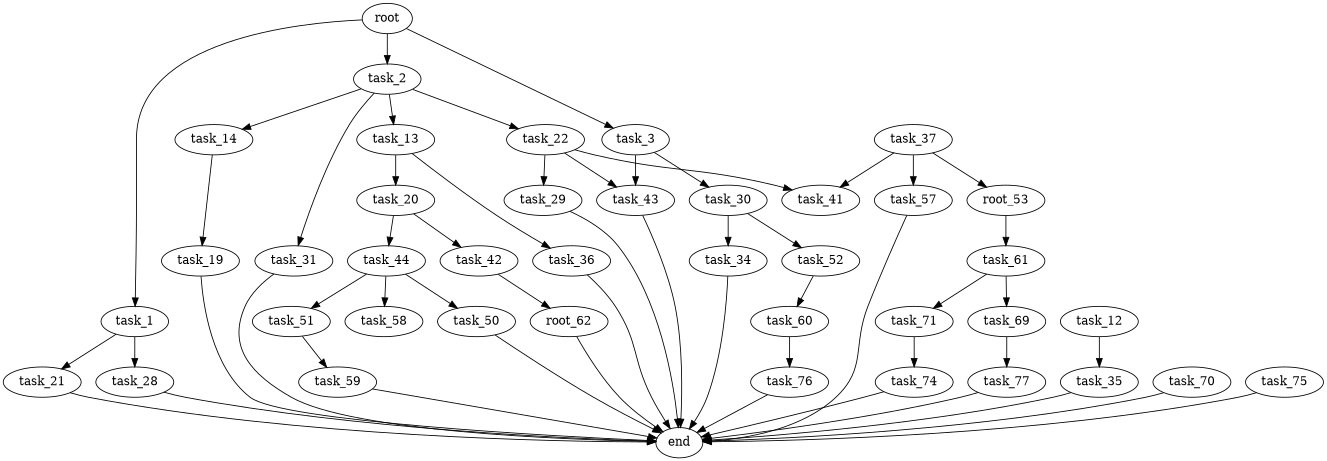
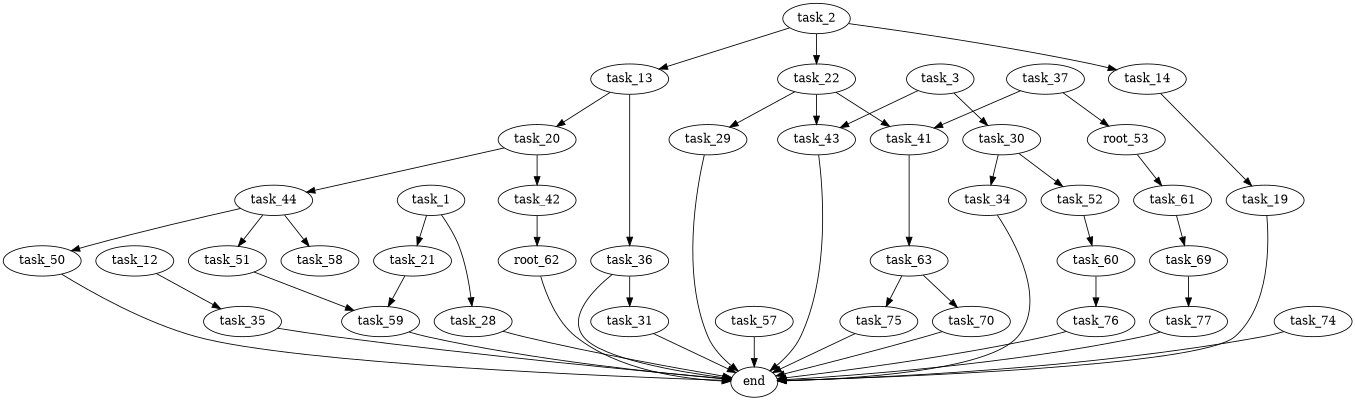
node "root": removed
edge "task_2" -> "task_31": now "task_36" -> "task_31"
edge "task_37" -> "task_57": removed
node "task_63": added
node "task_71": removed
edge "task_21" -> "end": now "task_21" -> "task_59"
